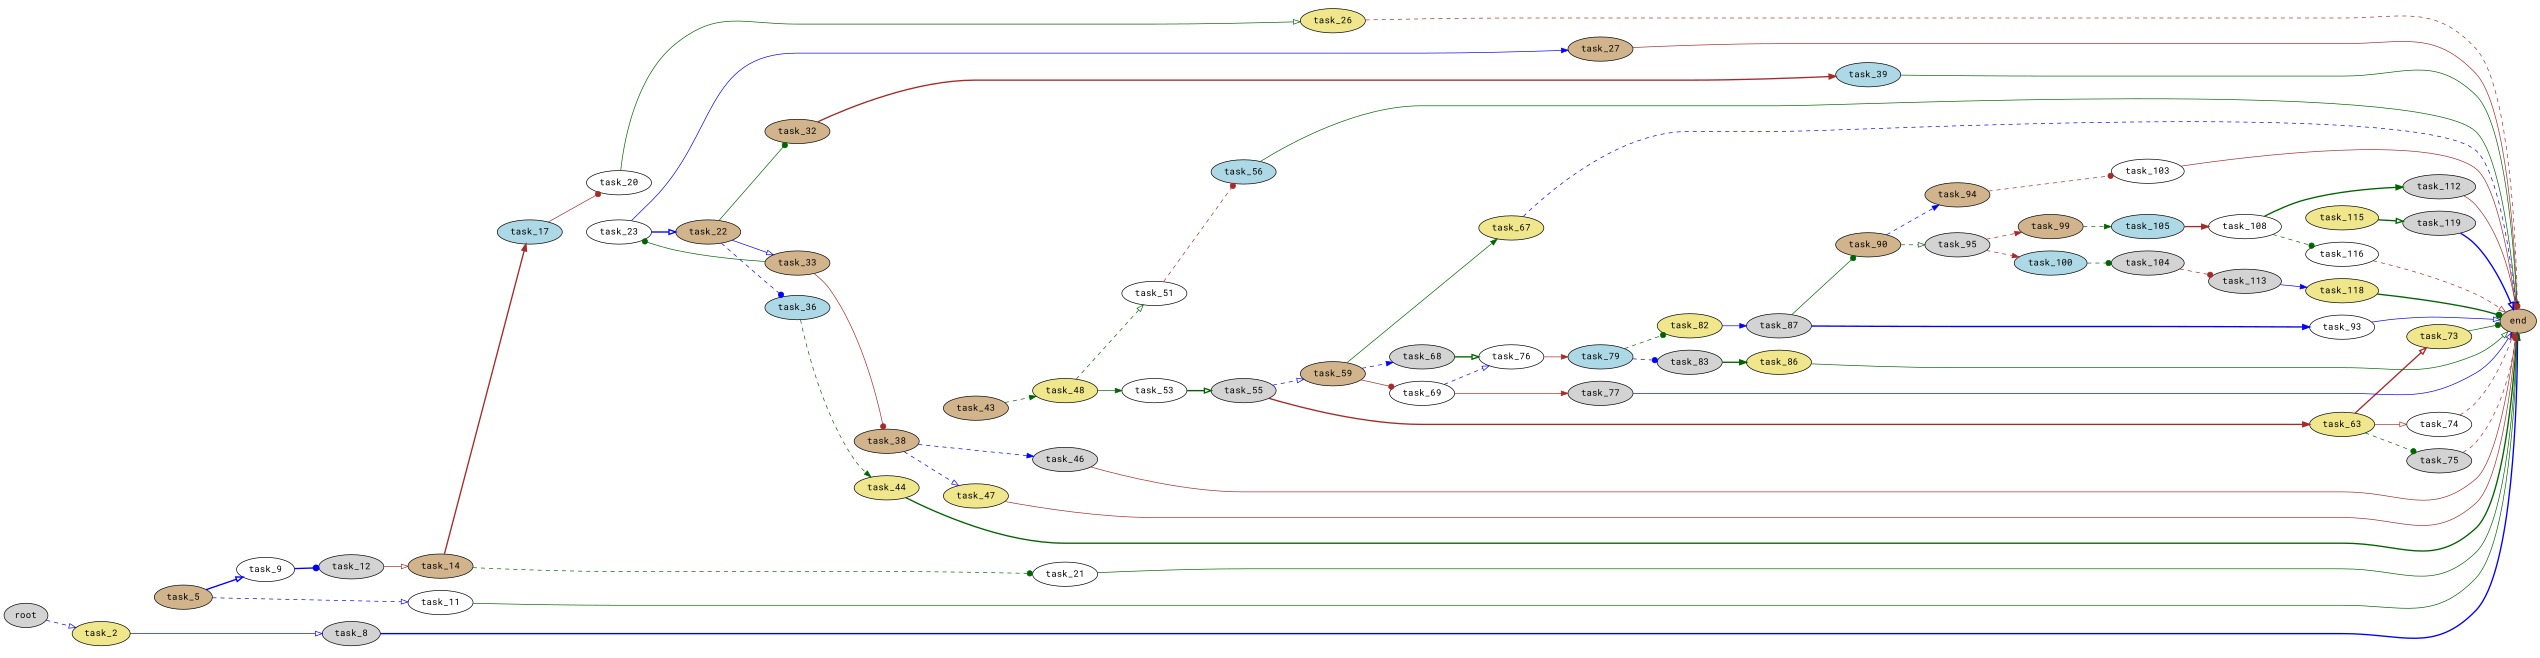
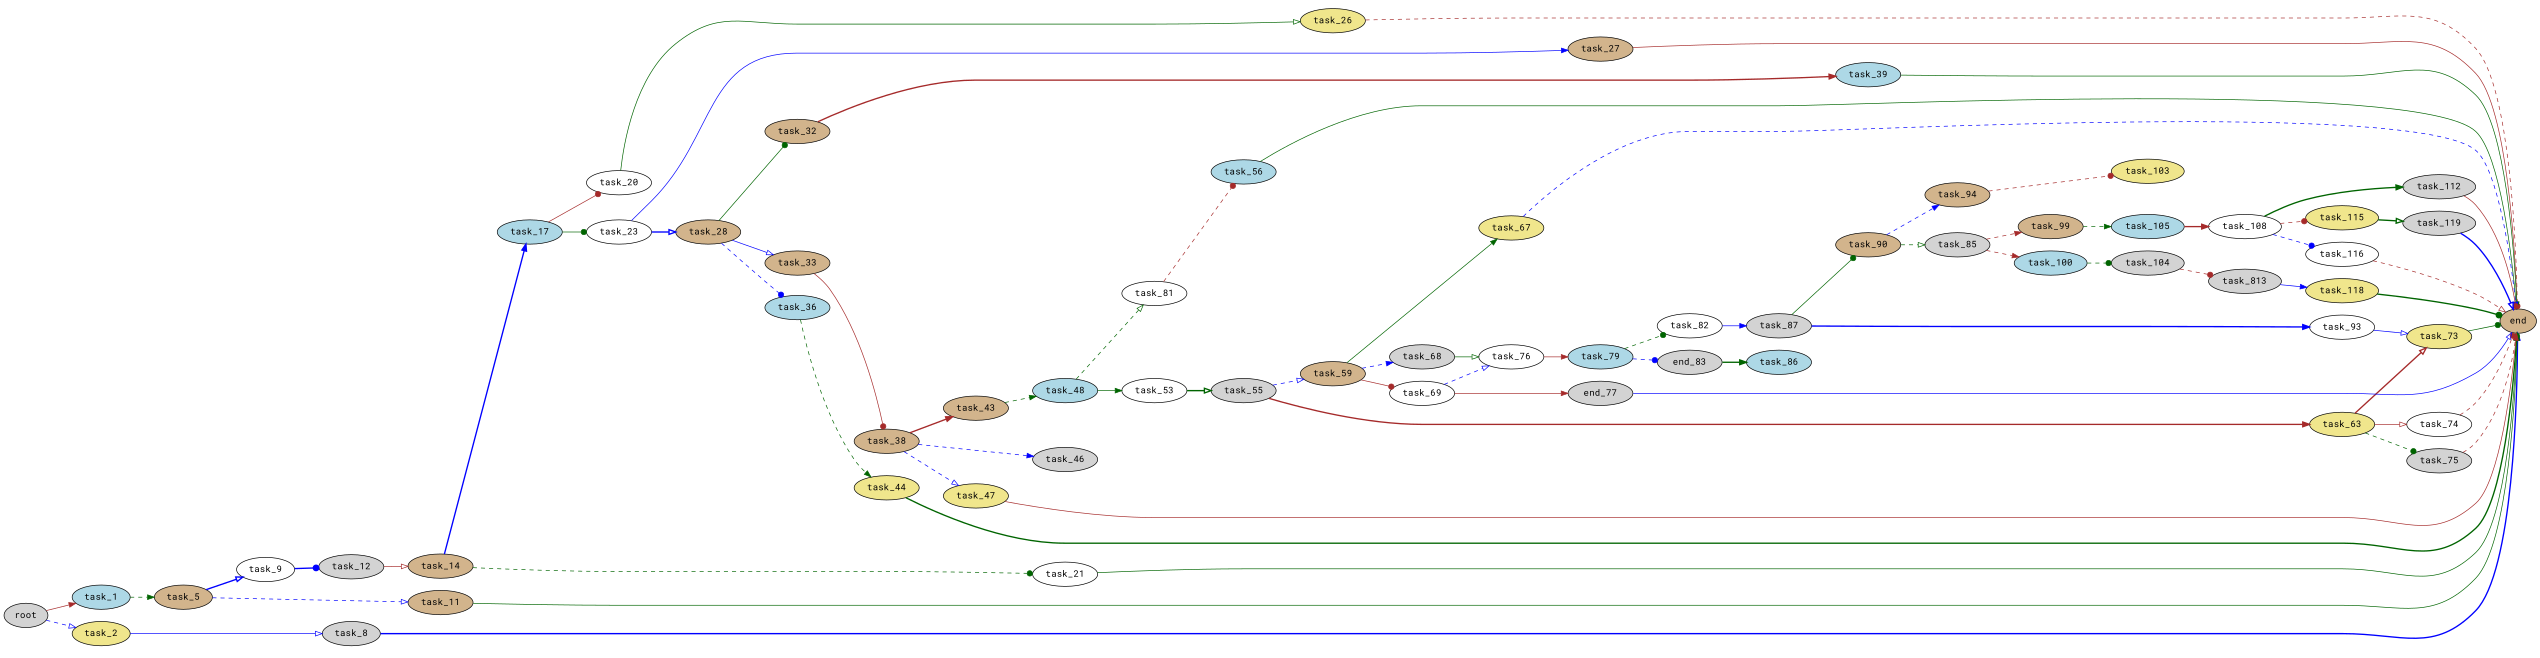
edge "task_103" -> "end": removed
node "task_103": fillcolor white -> khaki
edge "task_108" -> "task_115": added
node "task_22": label "task_22" -> "task_28"
edge "task_108" -> "task_116": color darkgreen -> blue
node "task_95": label "task_95" -> "task_85"
edge "task_33" -> "task_23": now "task_17" -> "task_23"
node "task_113": label "task_113" -> "task_813"
node "task_51": label "task_51" -> "task_81"
edge "task_93" -> "end": now "task_93" -> "task_73"
node "task_82": fillcolor khaki -> white
edge "task_68" -> "task_76": style bold -> solid
node "task_83": label "task_83" -> "end_83"
node "task_86": fillcolor khaki -> lightblue
edge "task_86" -> "end": removed
node "task_48": fillcolor khaki -> lightblue
node "task_77": label "task_77" -> "end_77"
edge "task_14" -> "task_17": color brown -> blue
edge "task_38" -> "task_43": added
edge "task_46" -> "end": removed
node "task_1": added
node "task_11": fillcolor white -> tan
